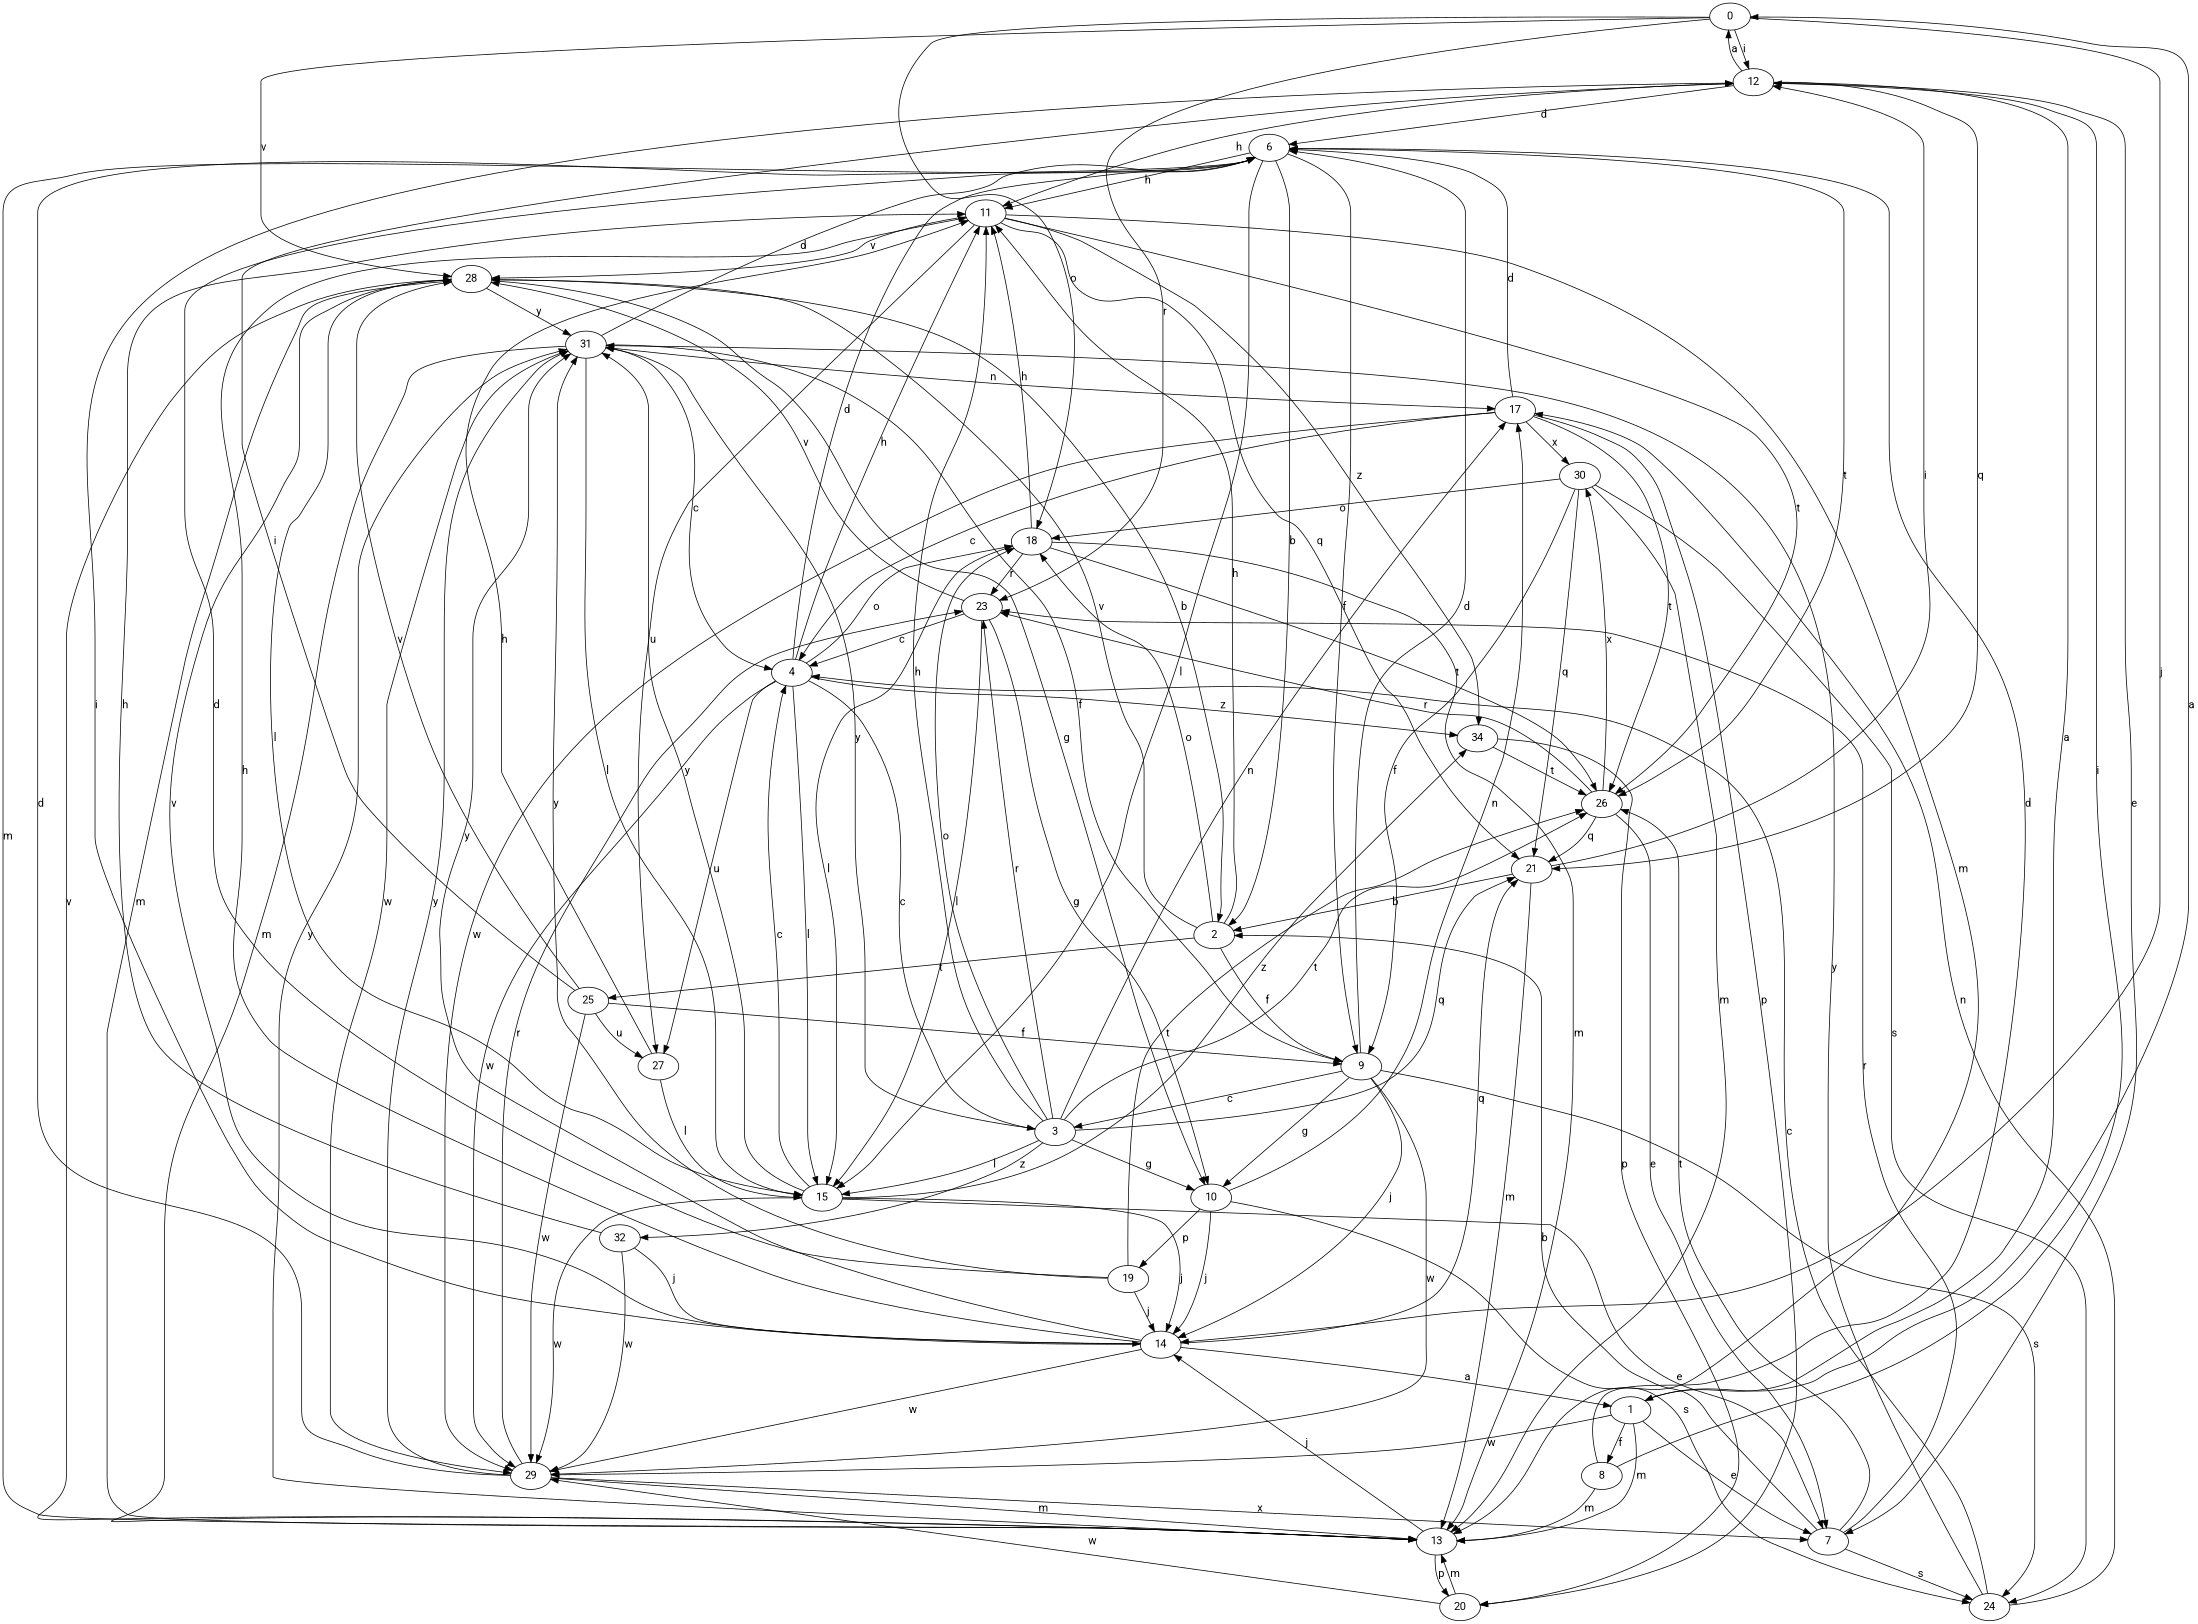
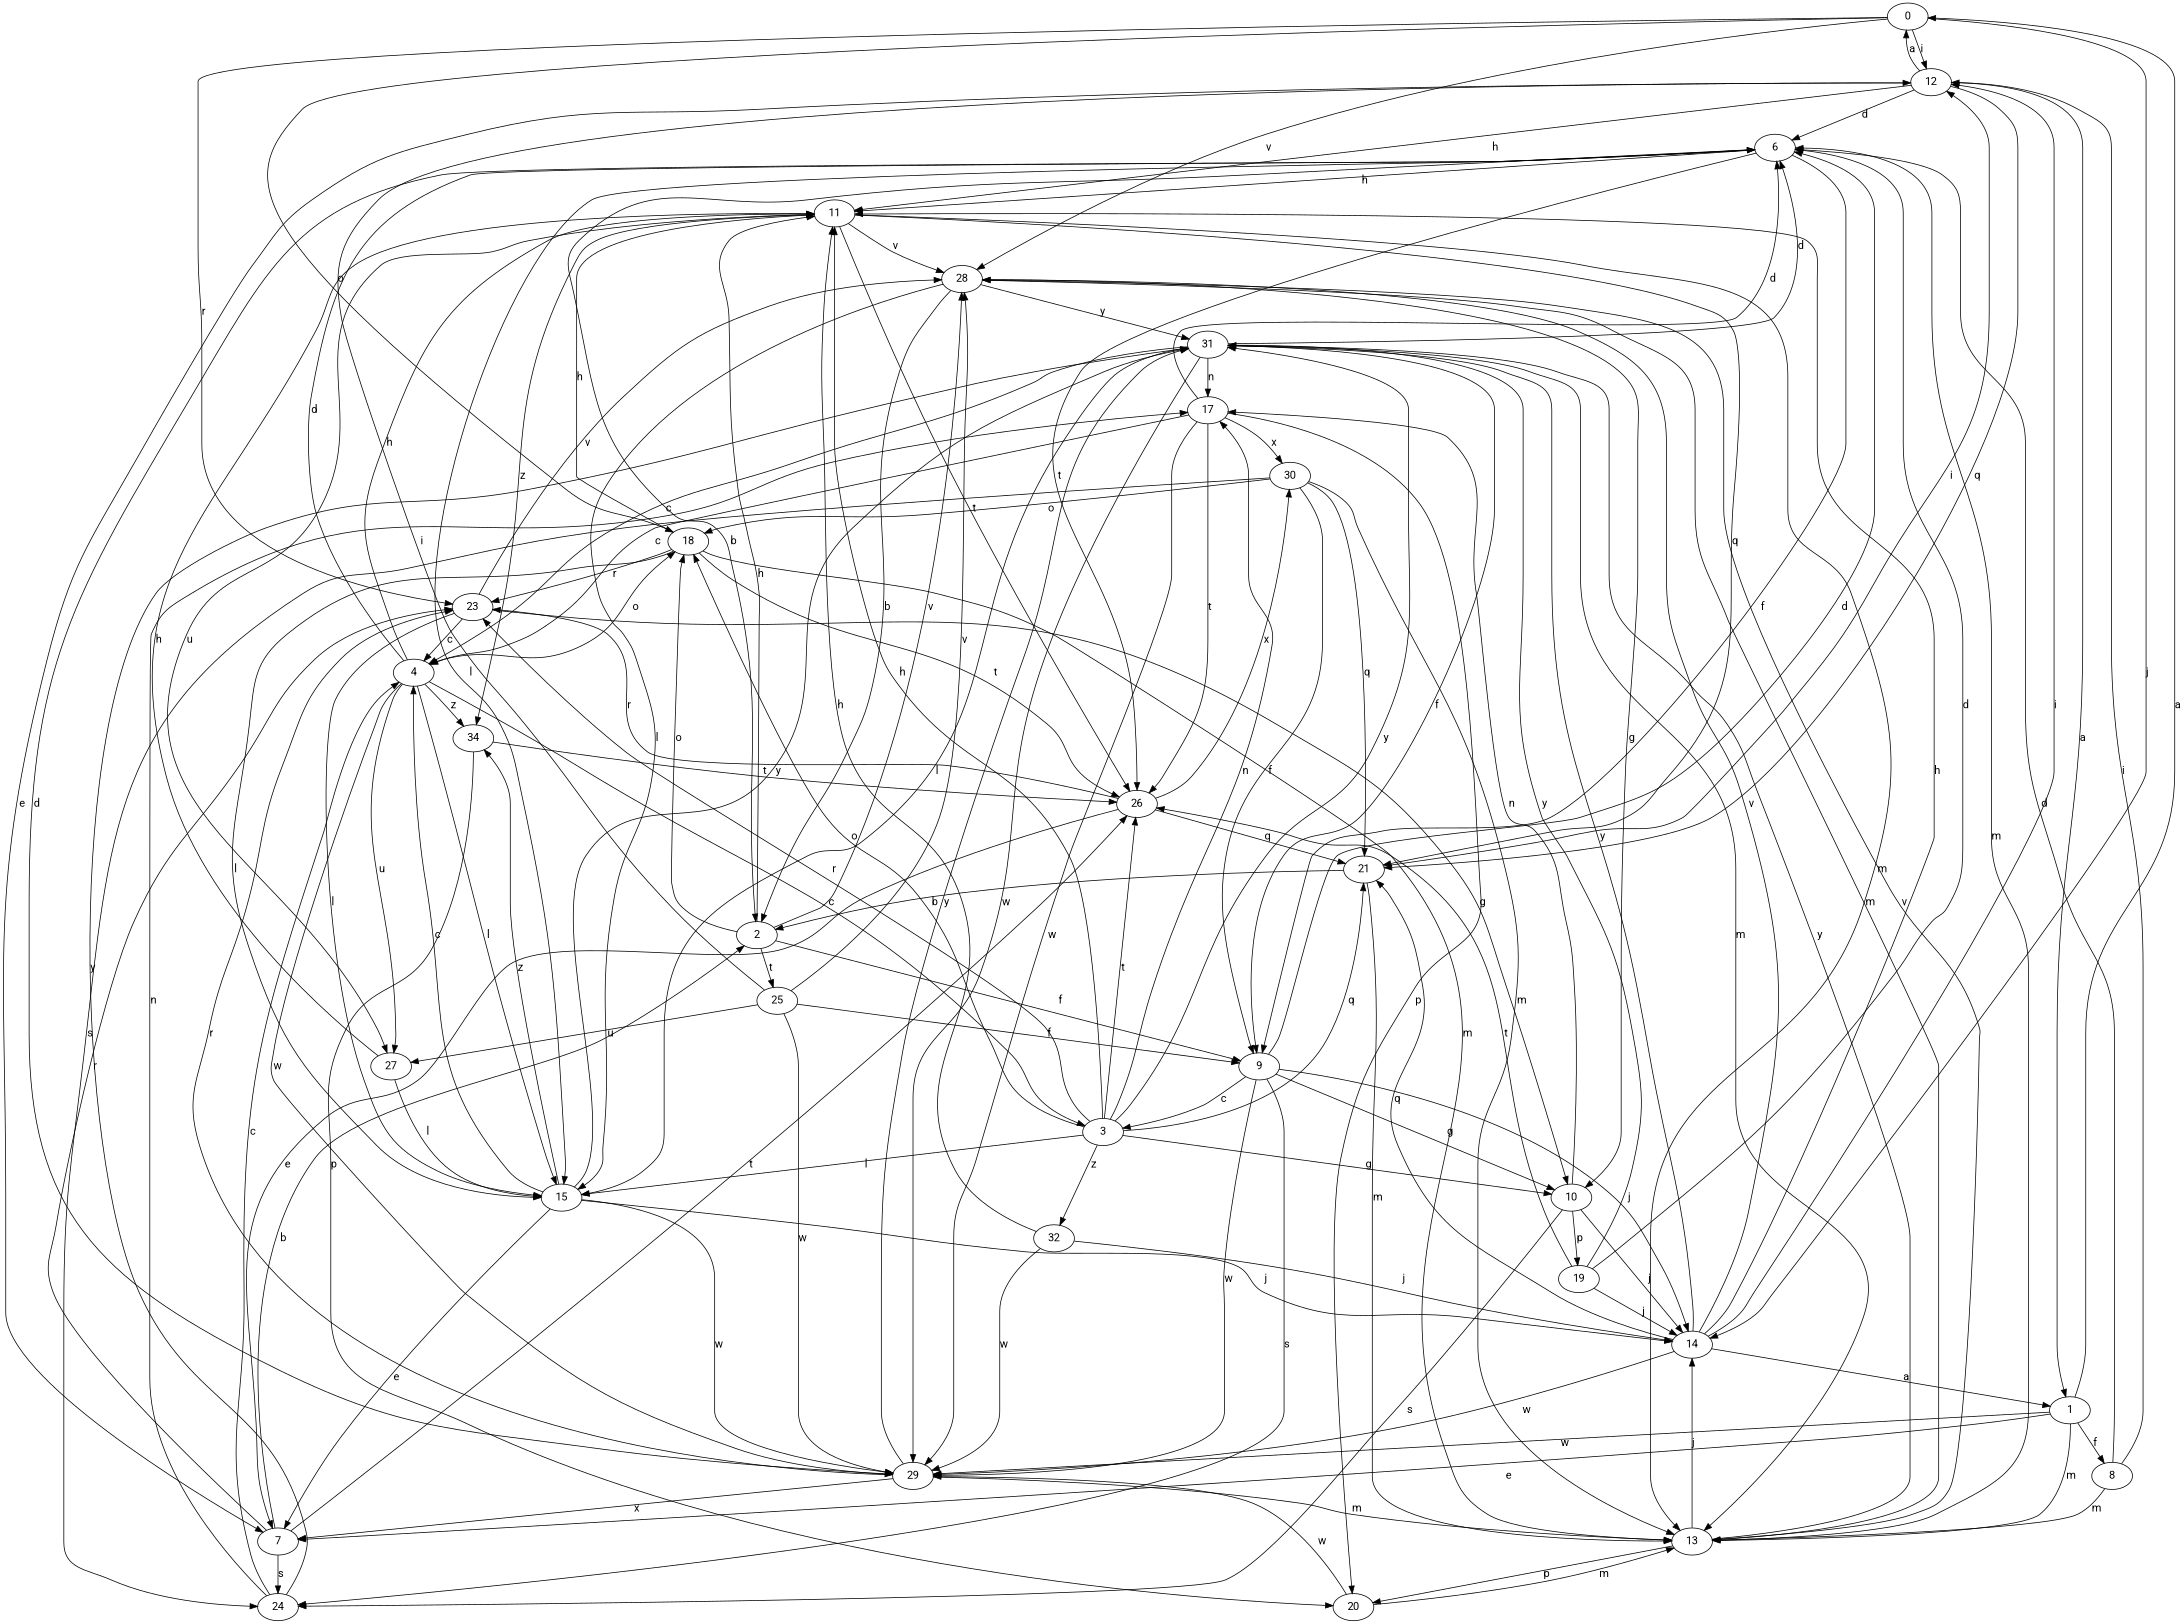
edge "6" -> "13": reversed
